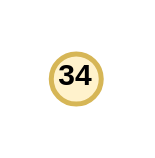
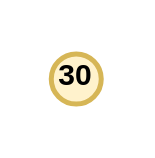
node "34": label "34" -> "30"
